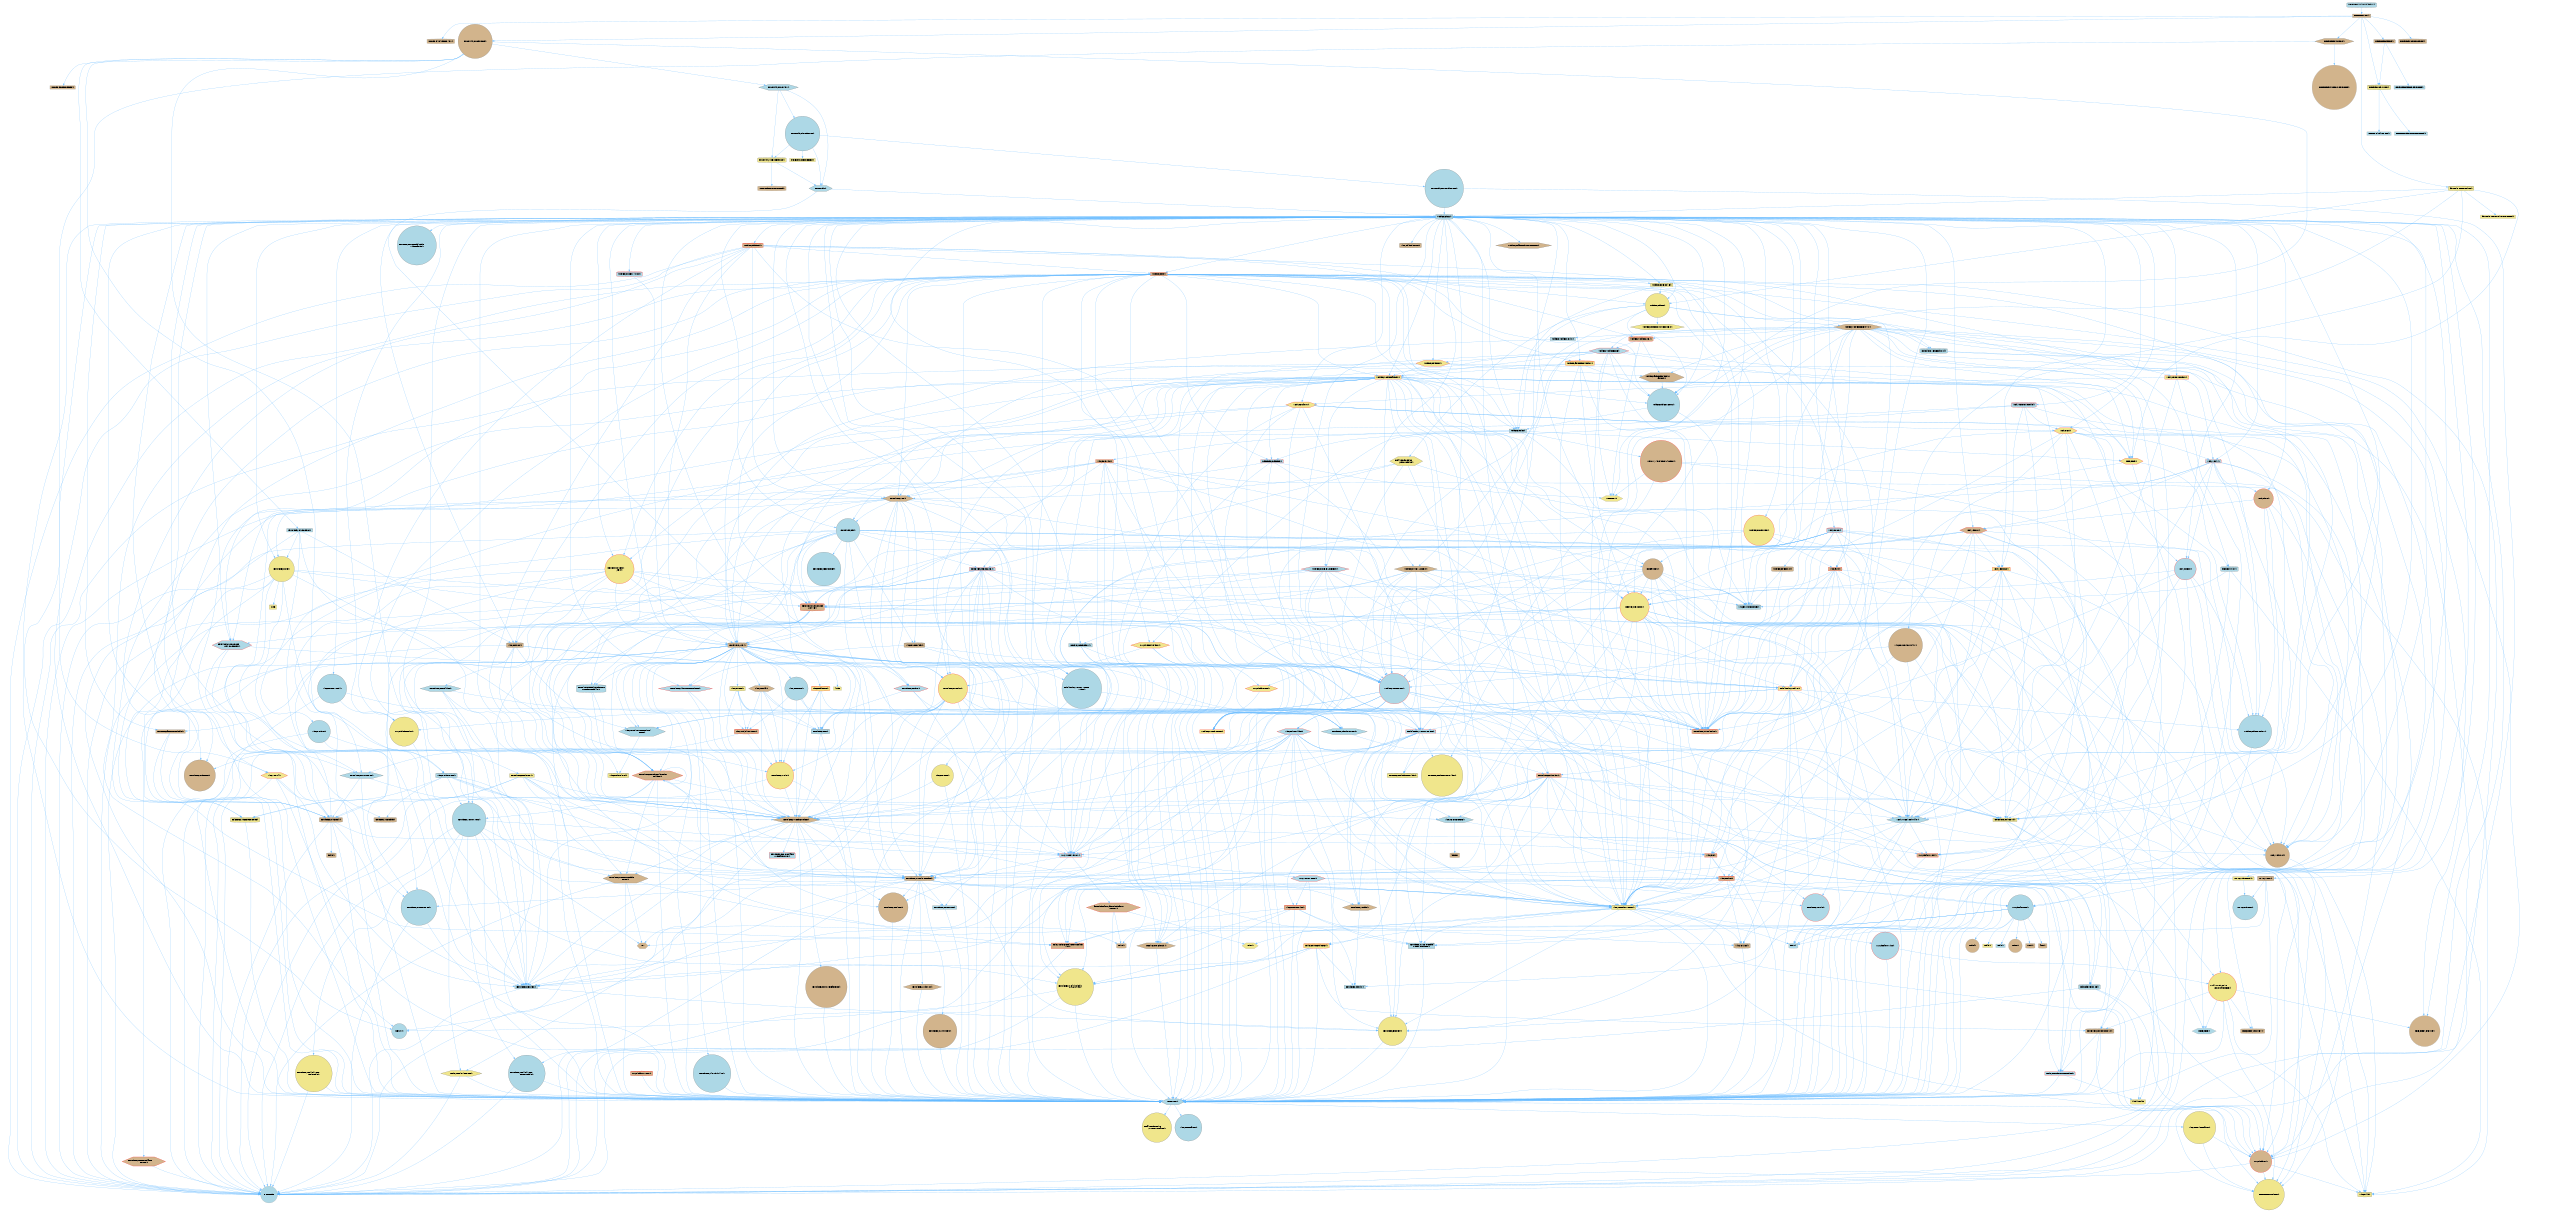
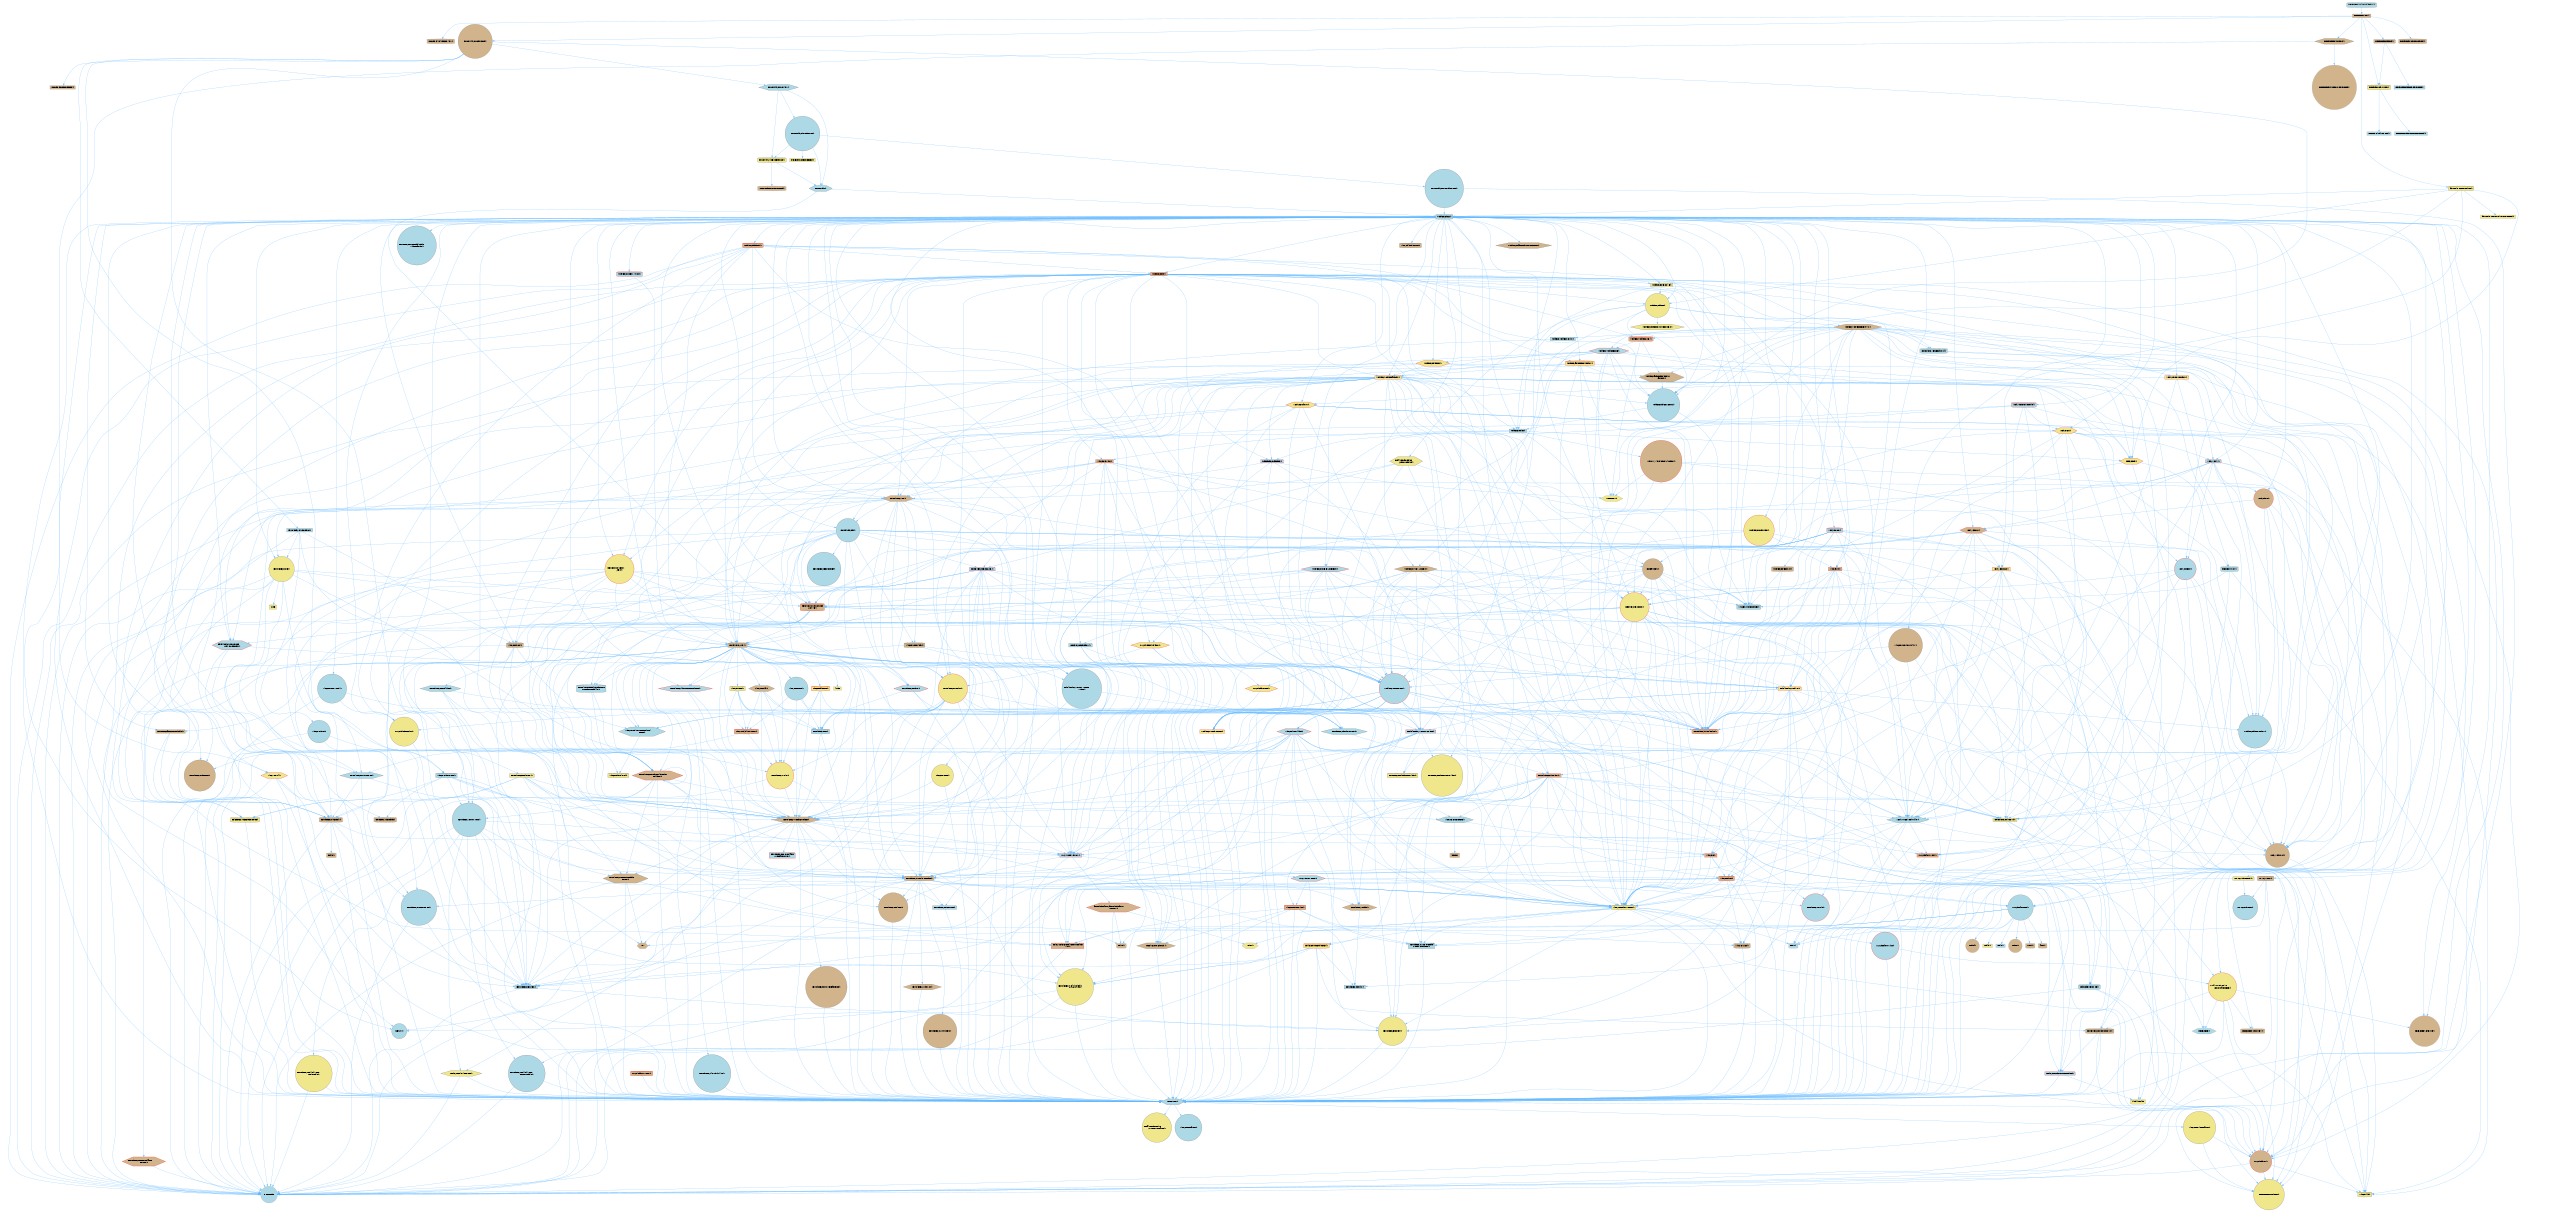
edge "UObject/Field.h" -> "UObject/Script.h": now "UObject/Field.h" -> "Misc/CoreMisc.h"
